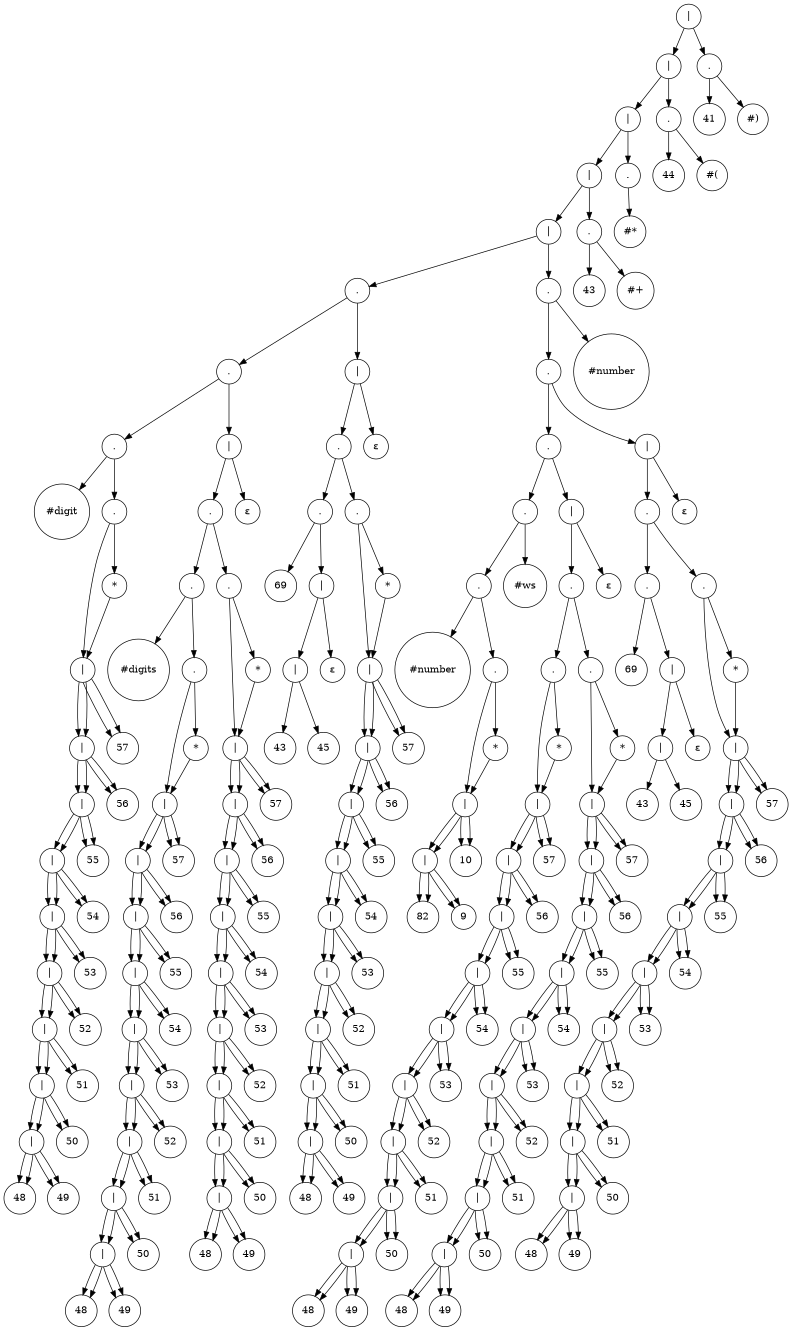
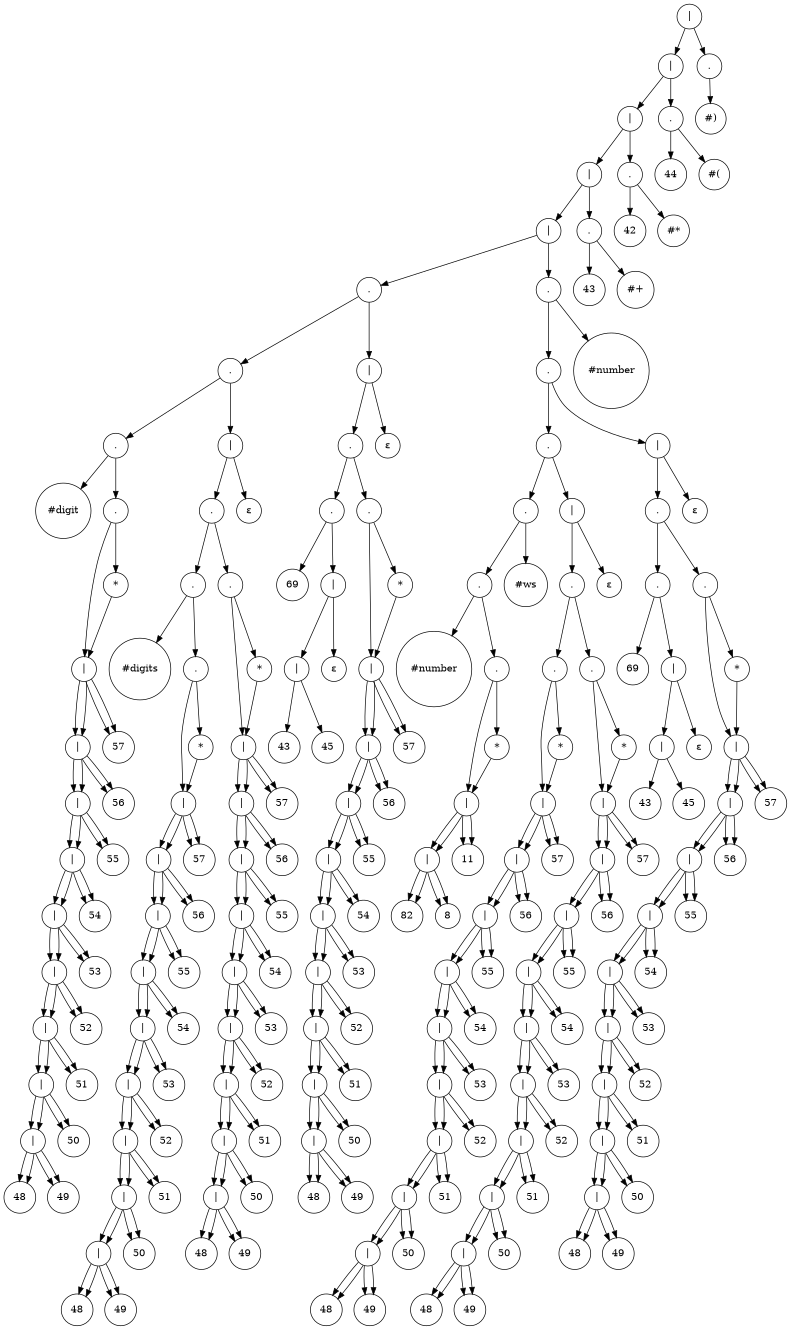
node "41": removed
node "42": added
node "10": label "10" -> "11"
node "9": label "9" -> "8"
